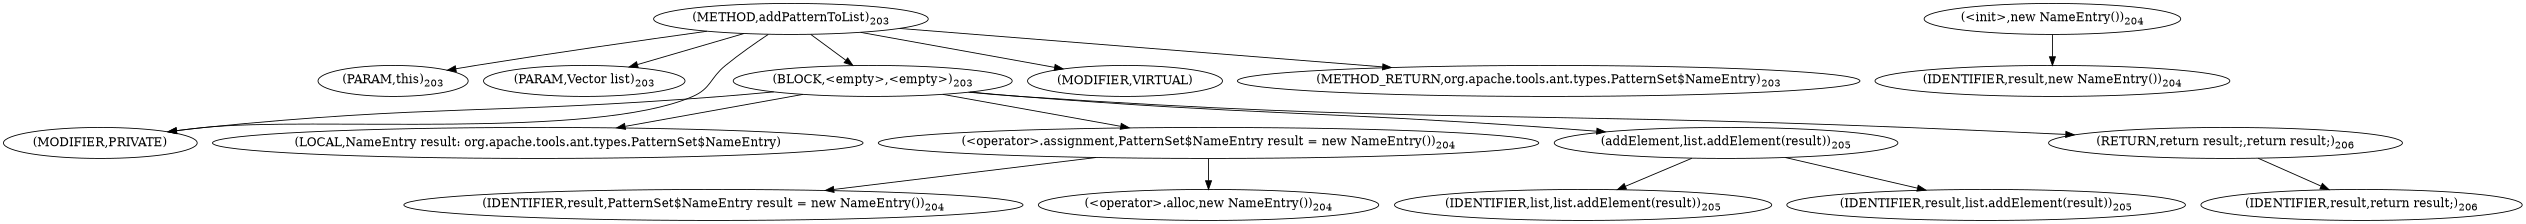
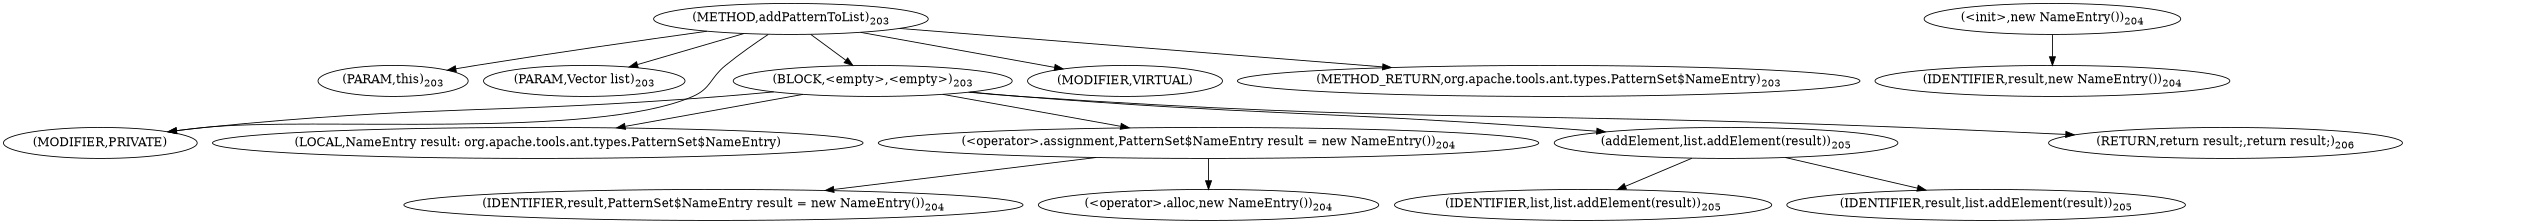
node "(IDENTIFIER,result,return result;)": removed
